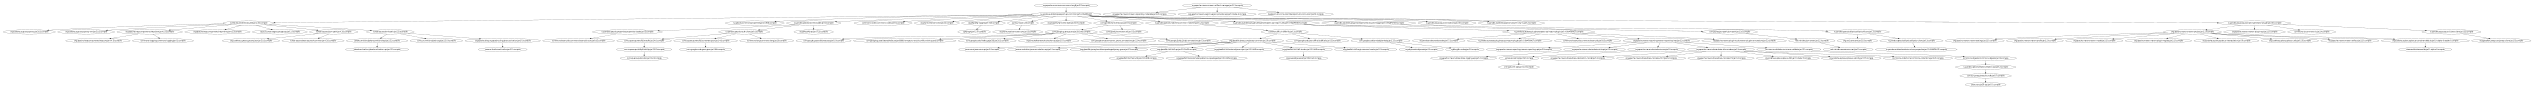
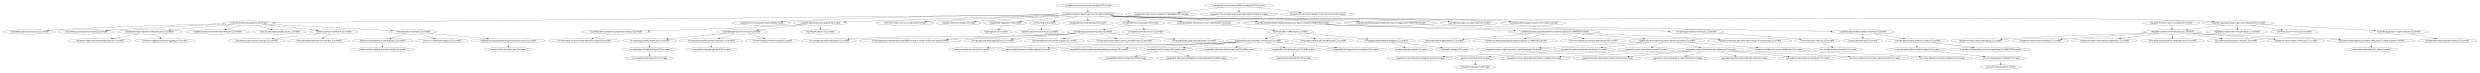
edge "org.apache.maven:maven-project:jar:2.2.1:compile" -> "org.apache.maven:maven-model:jar:2.2.1:compile": reversed
edge "commons-digester:commons-digester:jar:1.6:compile" -> "ru.yandex.qatools.elliptics:elliptics-api:jar:1.2:compile": now "ru.yandex.qatools.elliptics:elliptics-client:jar:1.2:compile" -> "ru.yandex.qatools.elliptics:elliptics-api:jar:1.2:compile"
